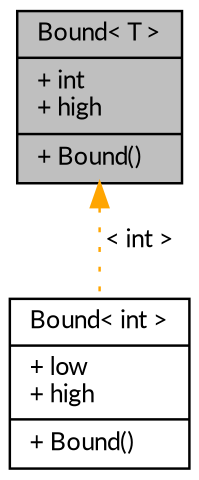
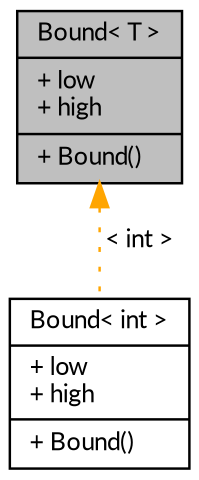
node "Bound< T >": text "+ int" -> "+ low"
